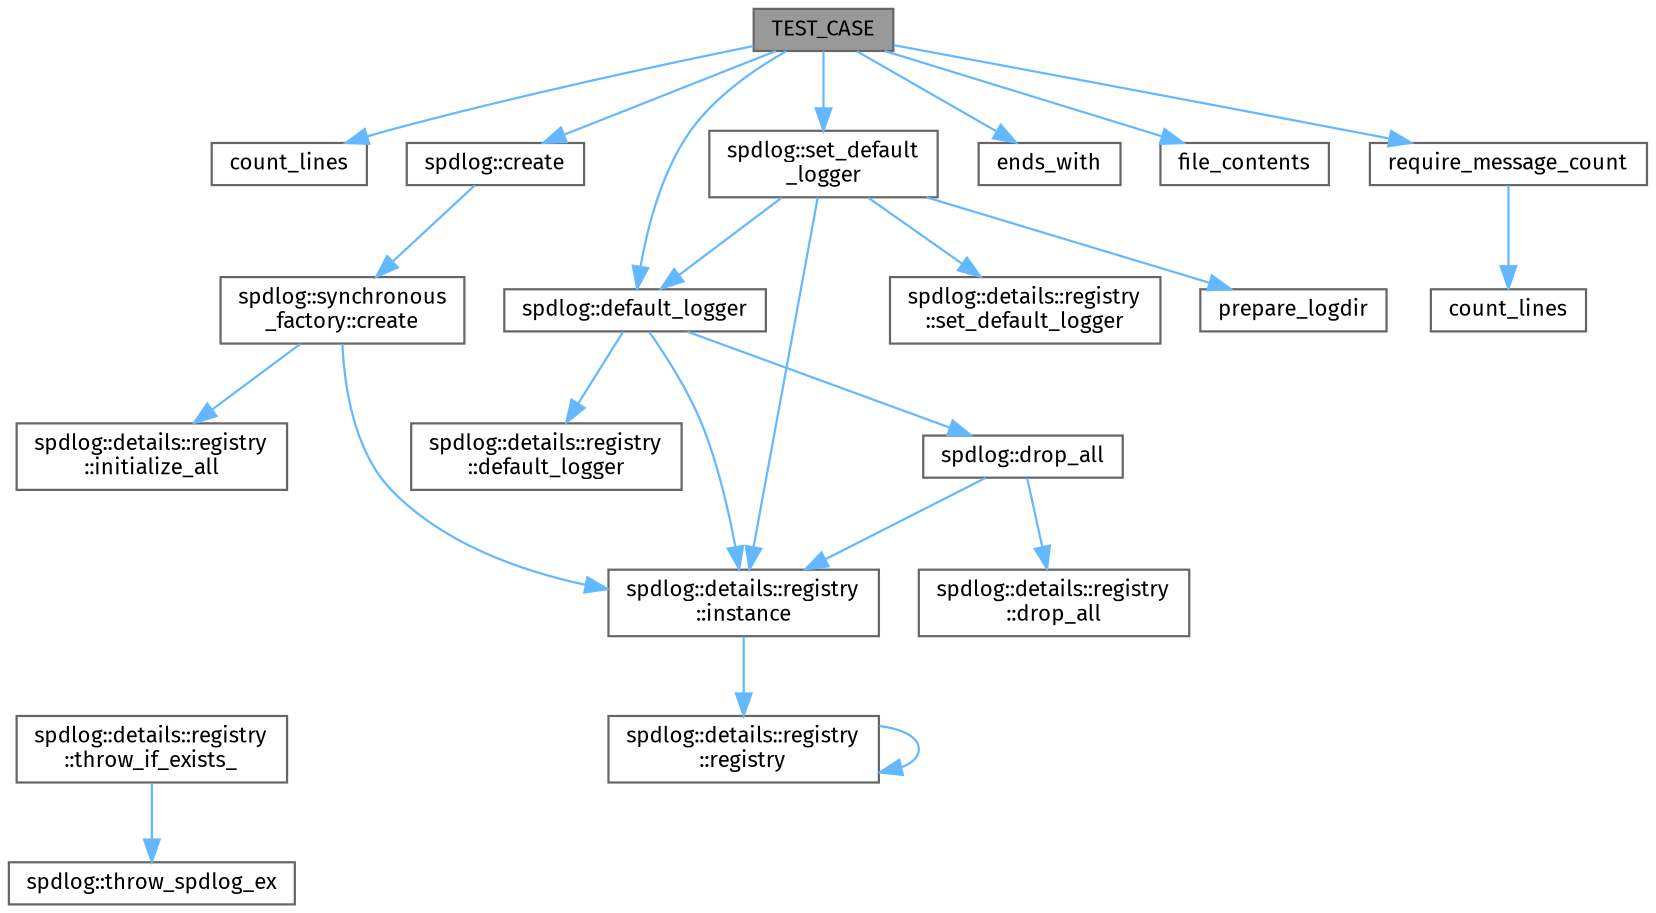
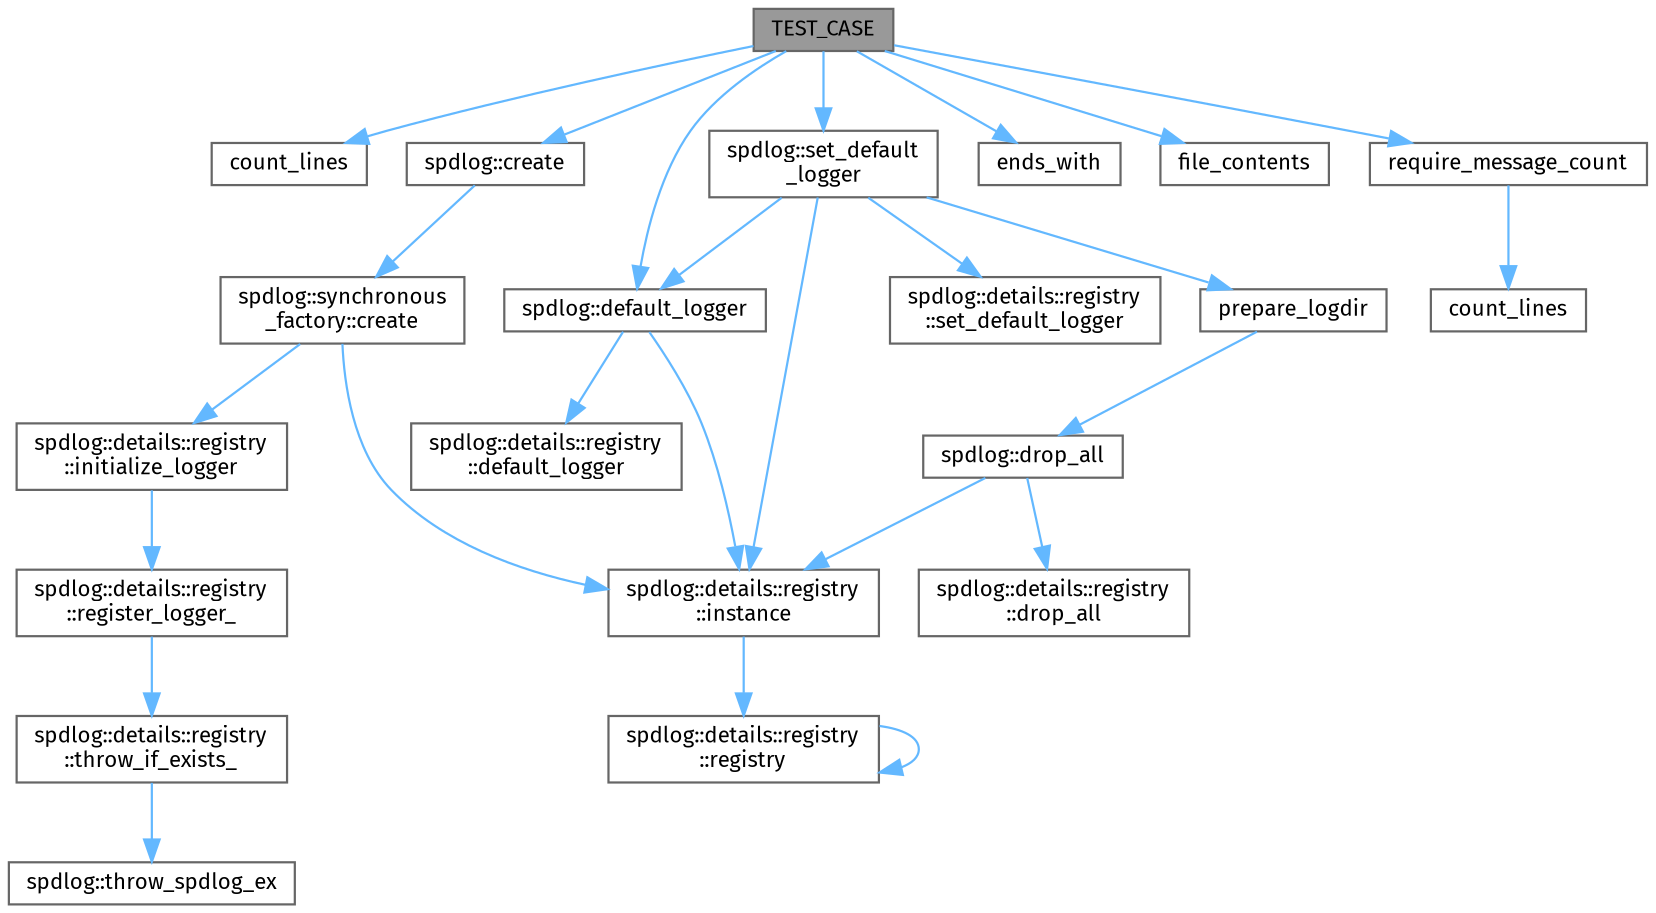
edge "spdlog::default_logger" -> "spdlog::drop_all": now "prepare_logdir" -> "spdlog::drop_all"
node "spdlog::details::registry ::initialize_all": label "spdlog::details::registry ::initialize_all" -> "spdlog::details::registry ::initialize_logger"
node "spdlog::details::registry ::register_logger_": added
